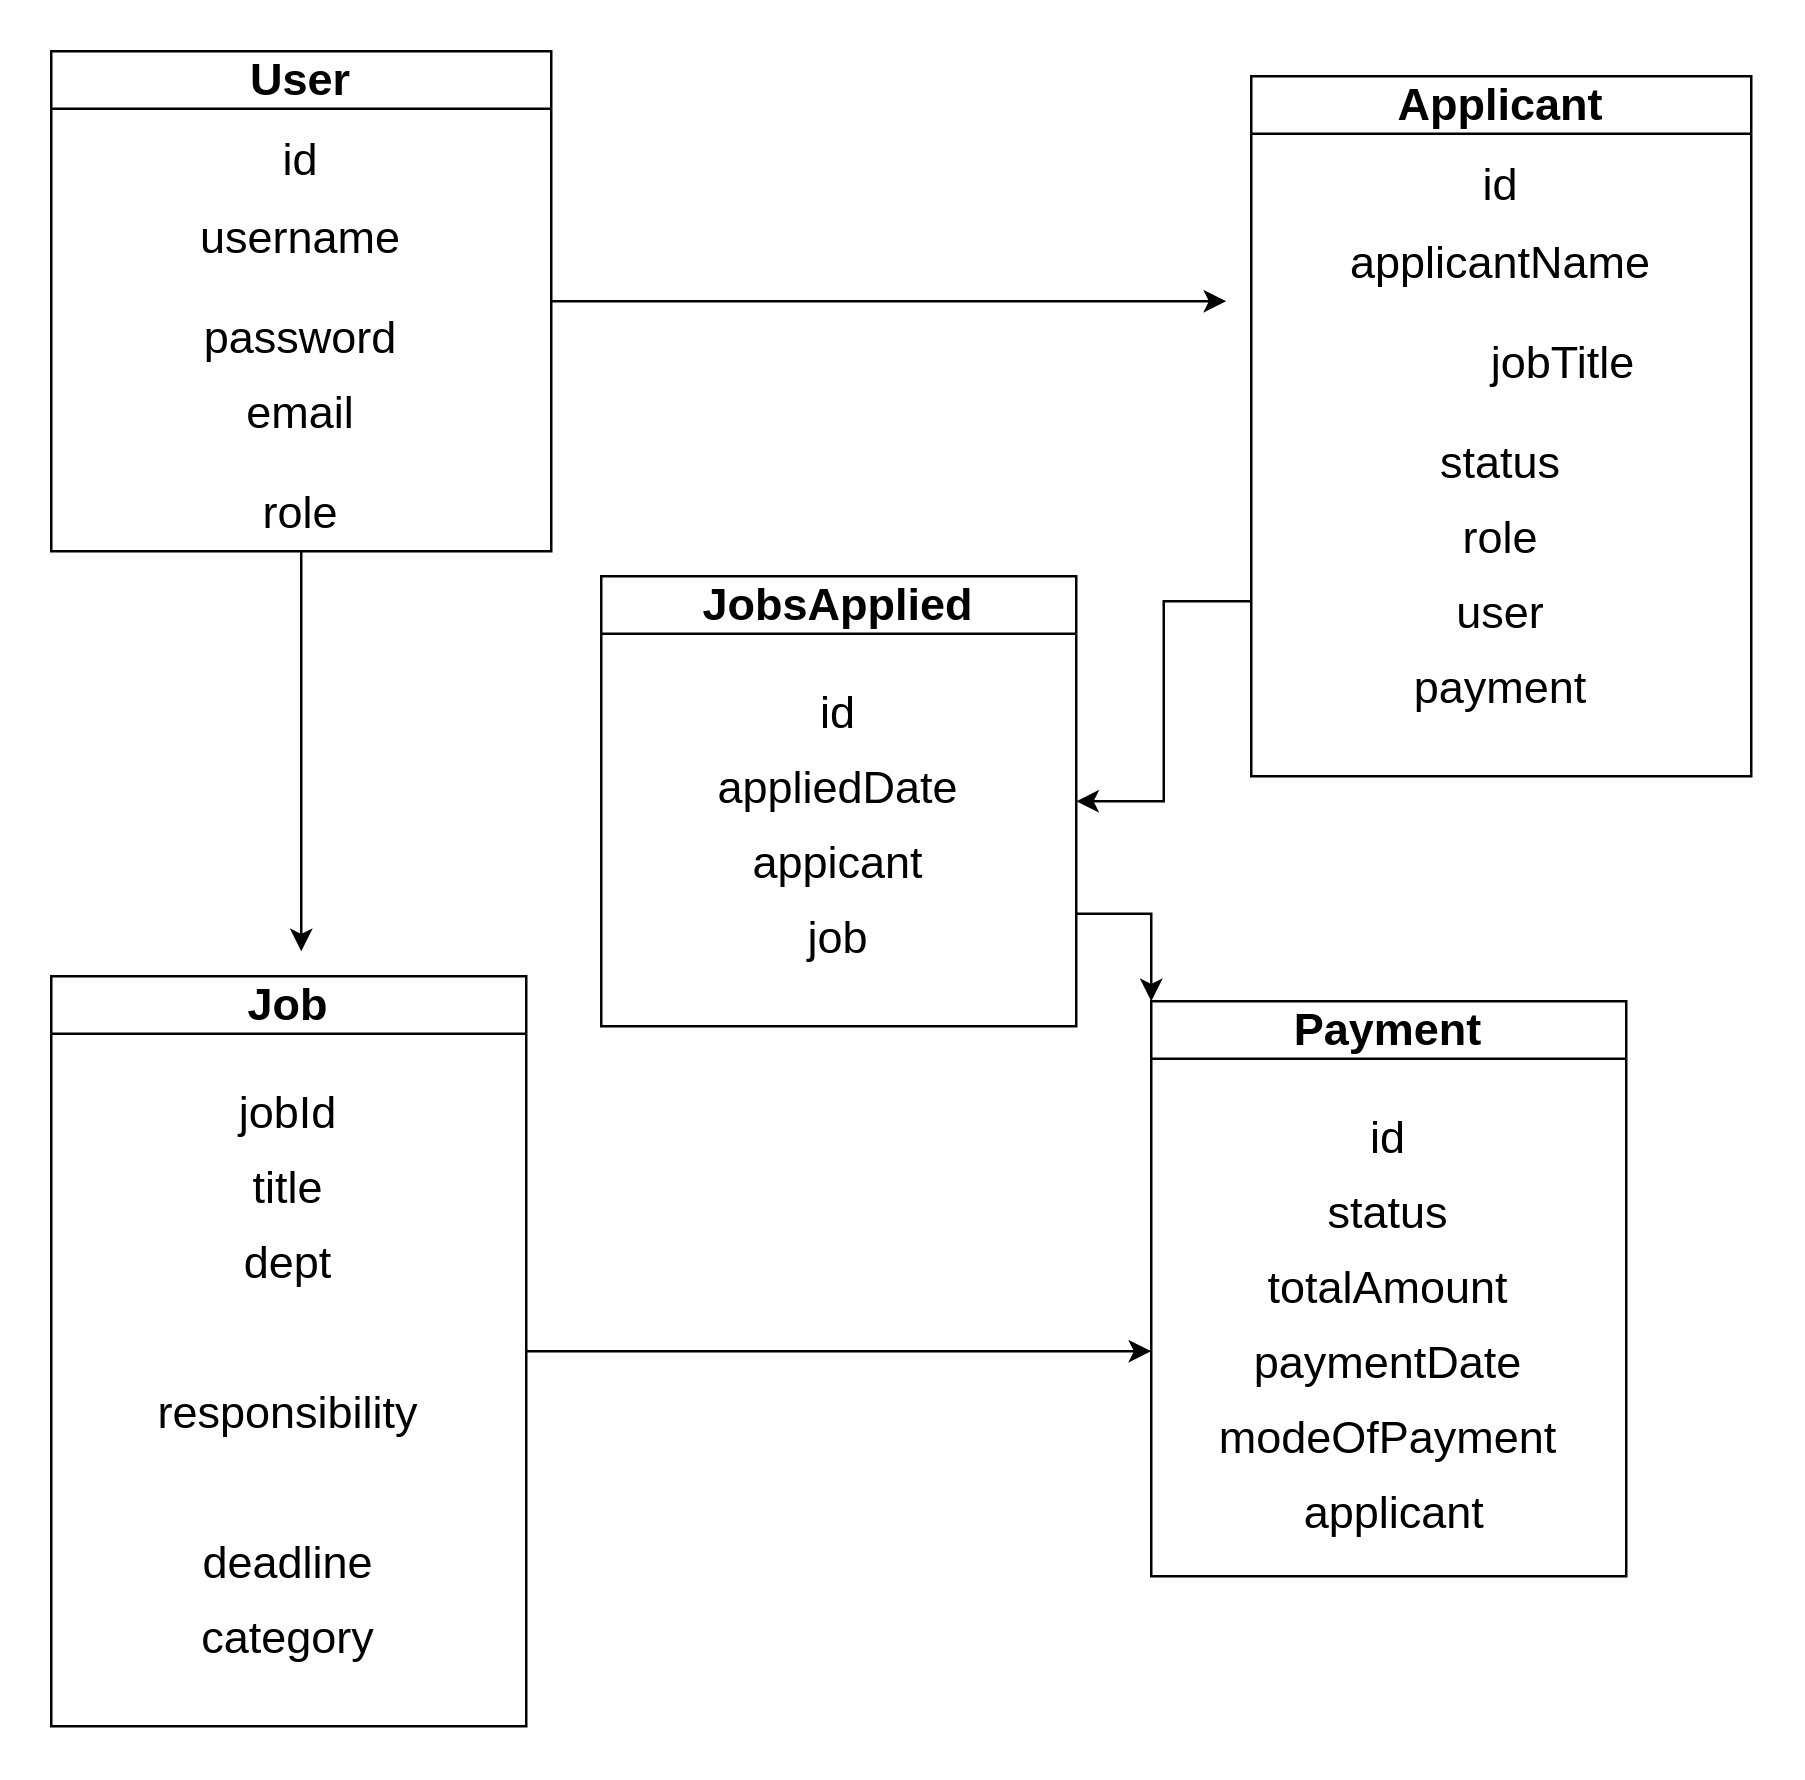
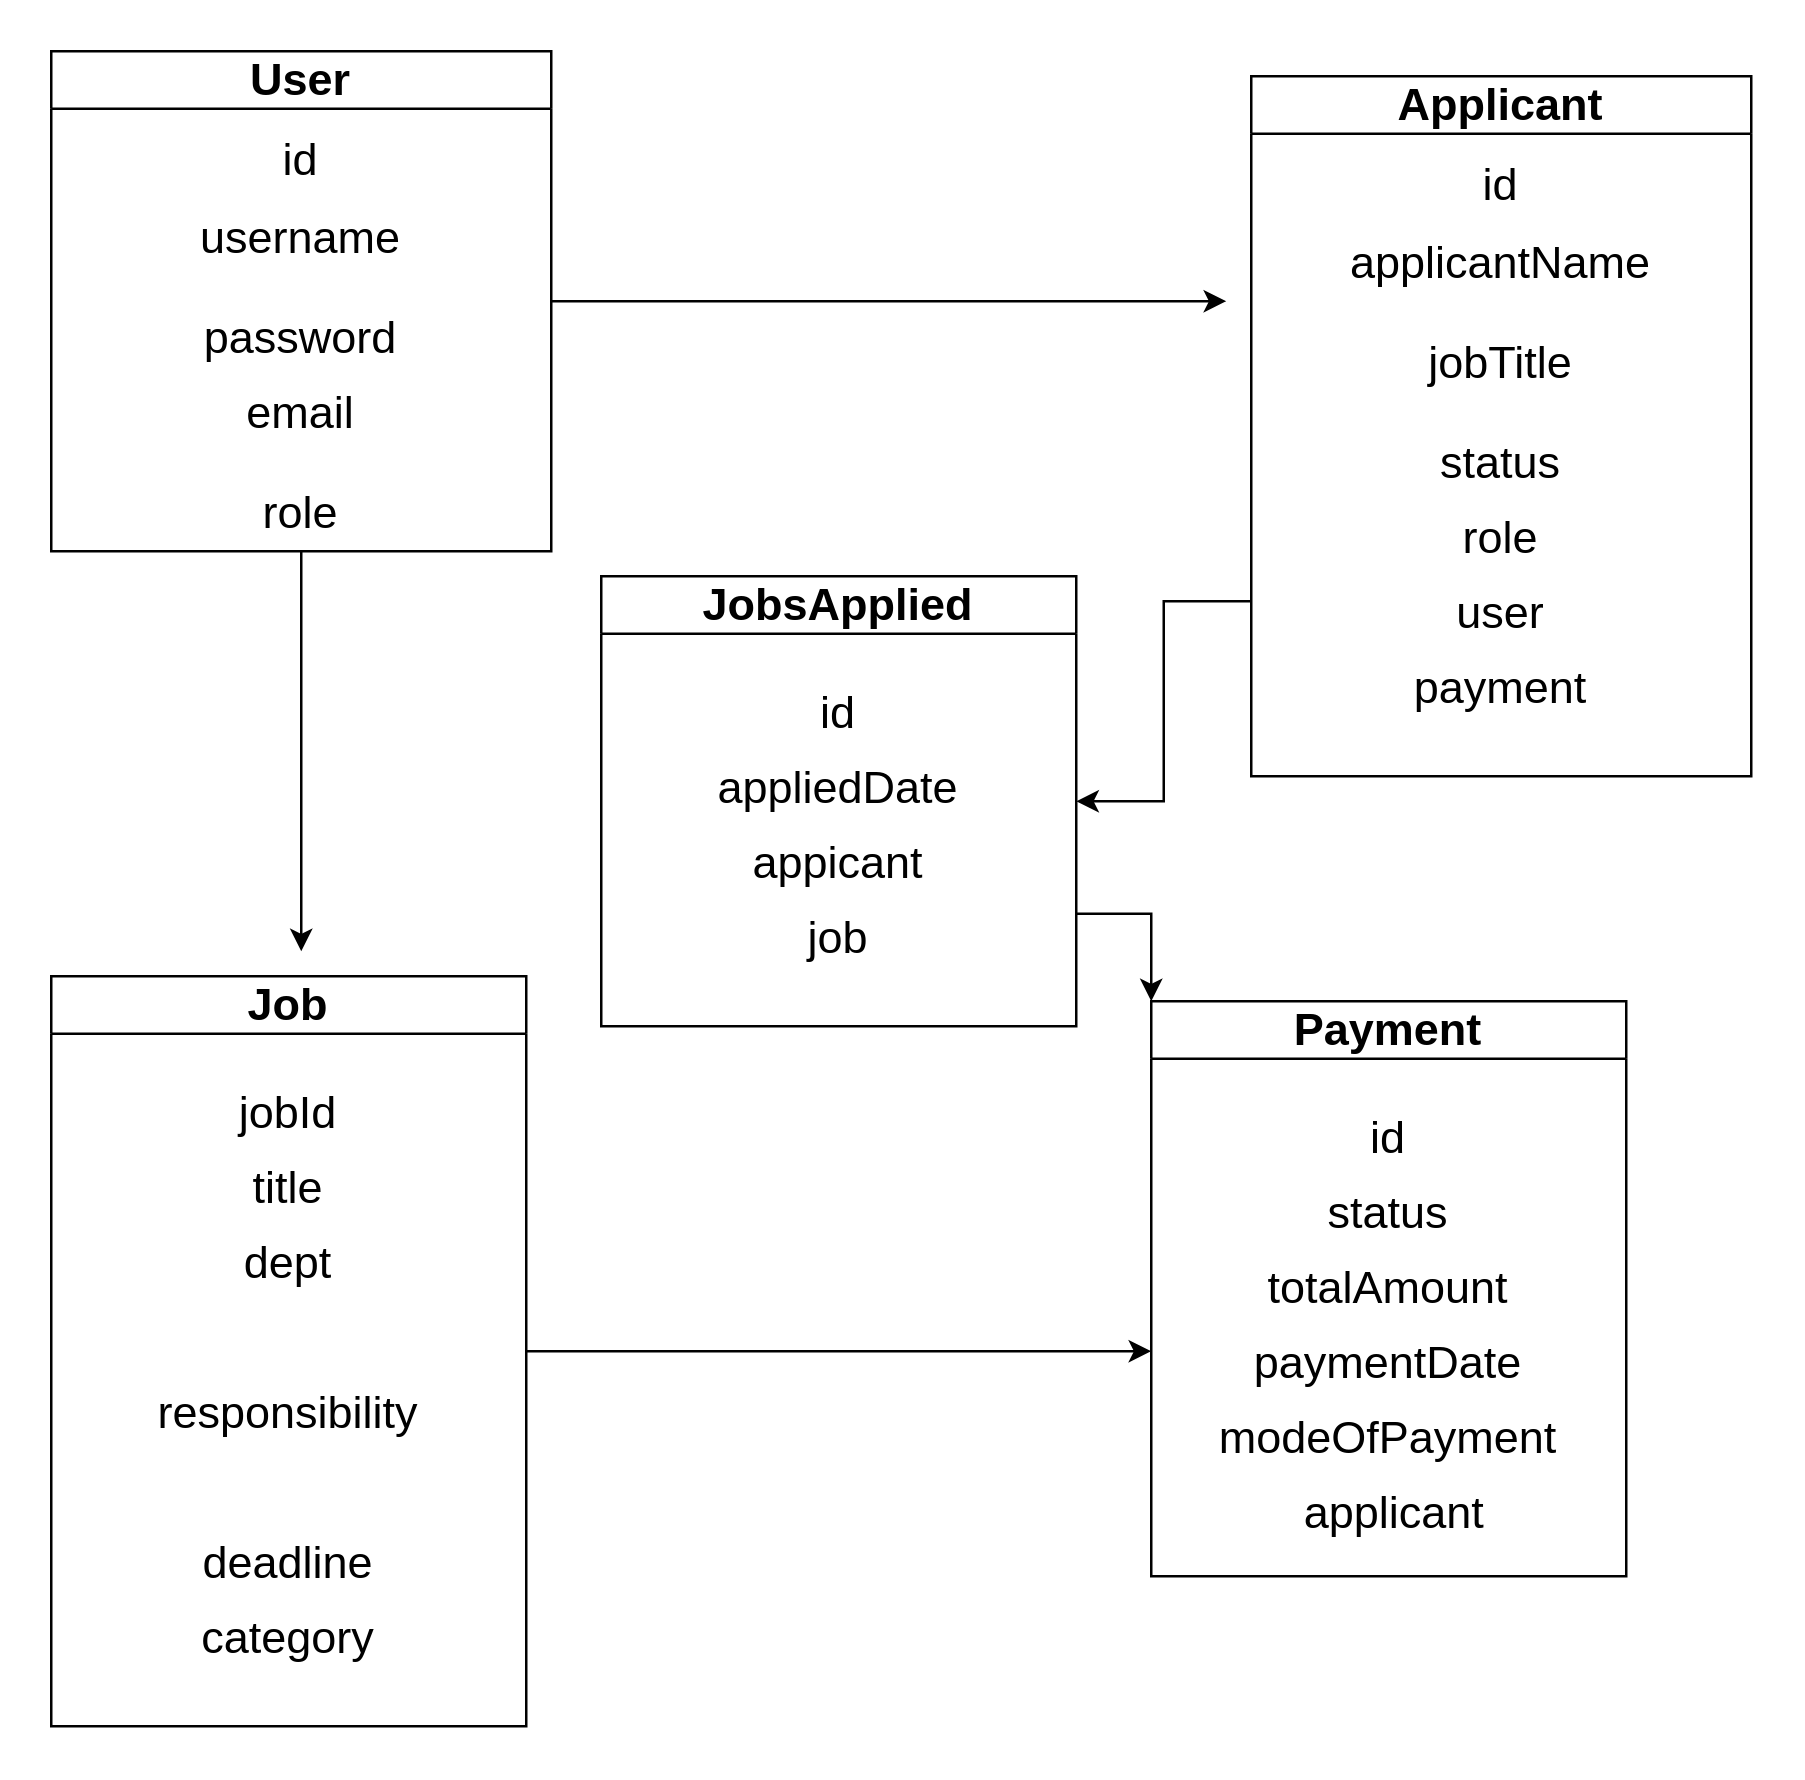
node "jobTitle": moved (1564, 364) -> (1501, 364)
